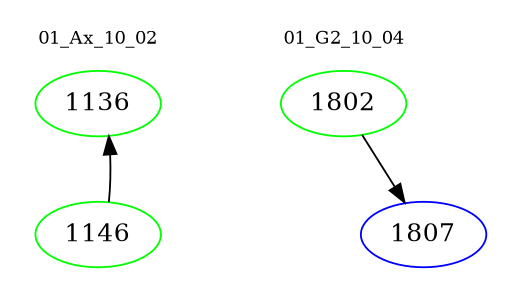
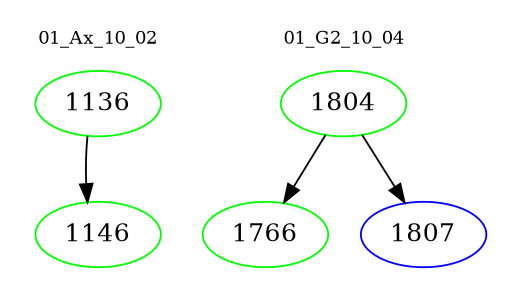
node "1802": label "1802" -> "1804"
edge "1146" -> "1136": reversed
node "1766": added
